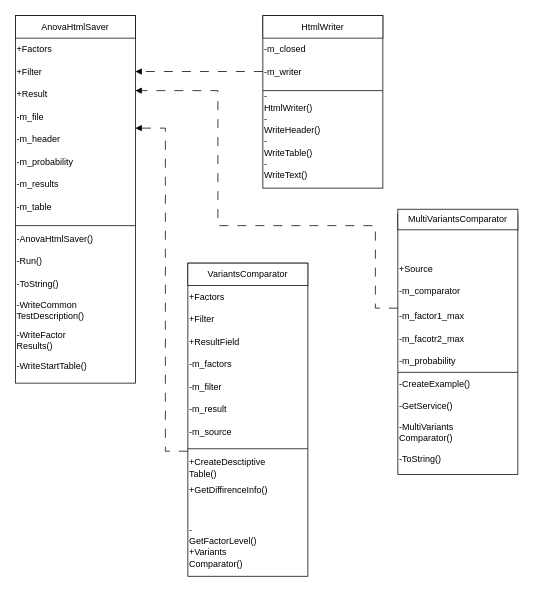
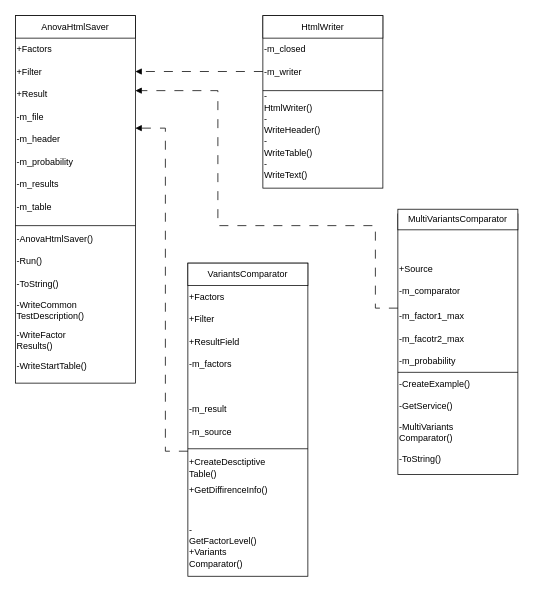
node "-m_filter": removed
